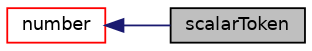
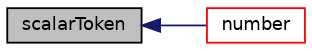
edge "scalarToken" -> "number": reversed
